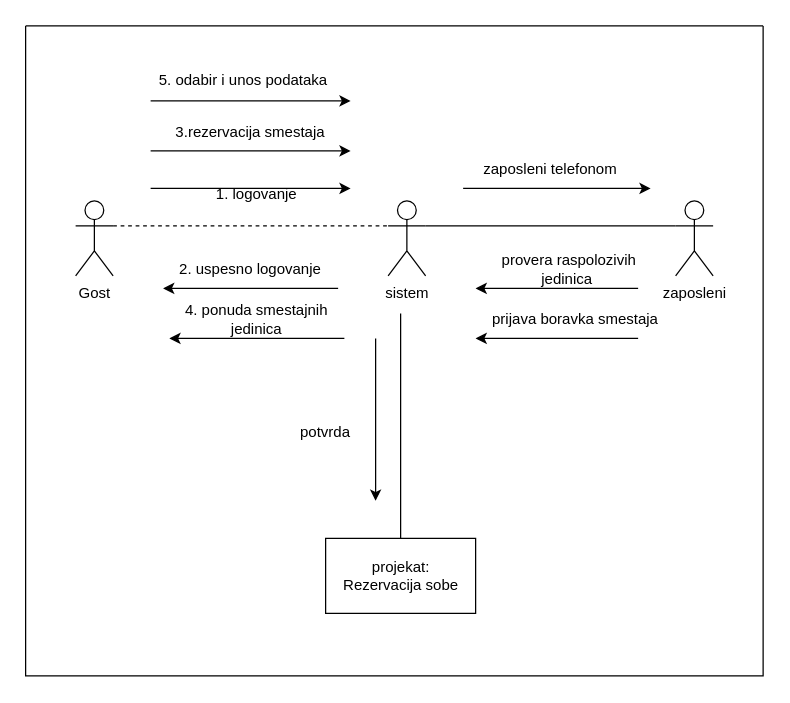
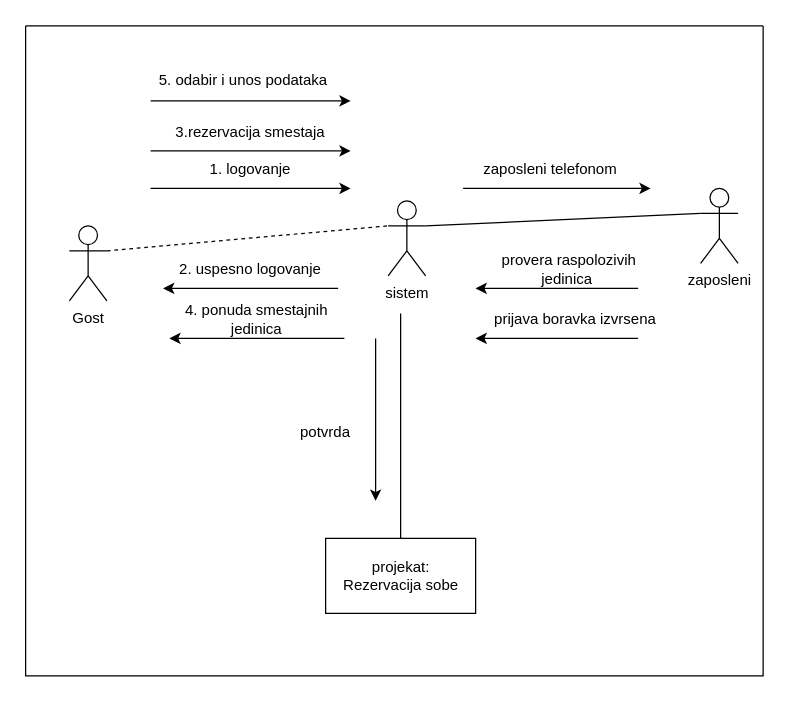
node "1. logovanje": moved (257, 194) -> (251, 169)
node "Gost": moved (94, 238) -> (88, 263)
node "zaposleni": moved (694, 238) -> (719, 226)
node "prijava boravka smestaja": label "prijava boravka smestaja" -> "prijava boravka izvrsena"
